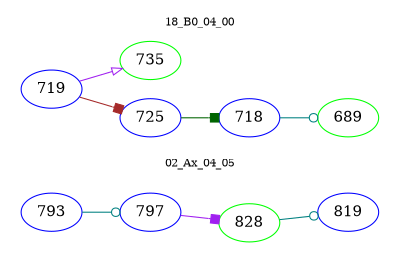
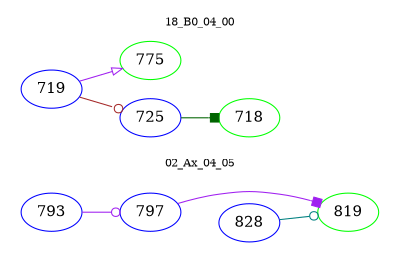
node "735": label "735" -> "775"
edge "719" -> "725": arrowhead box -> odot
node "718": color blue -> green
node "689": removed
edge "793" -> "797": color teal -> purple
node "819": color blue -> green
edge "797" -> "828": now "797" -> "819"
node "828": color green -> blue
